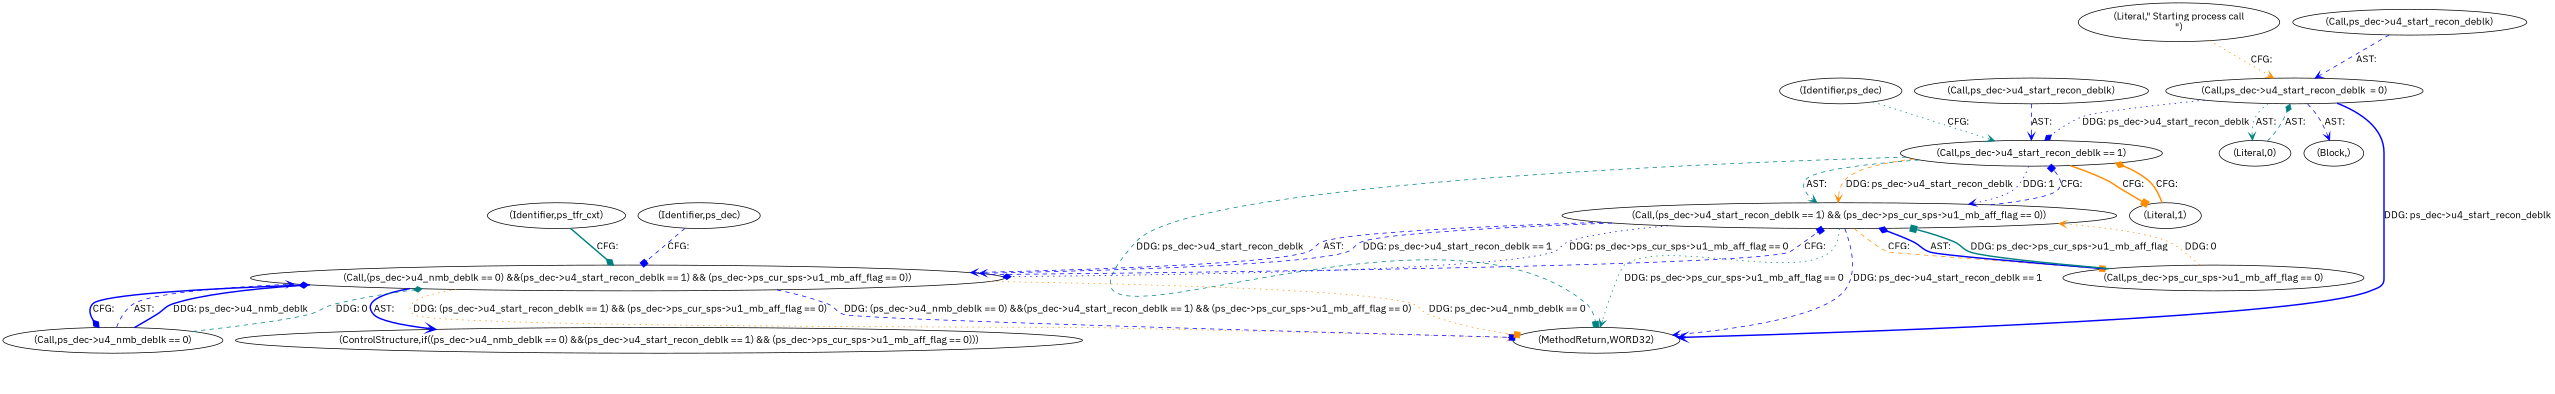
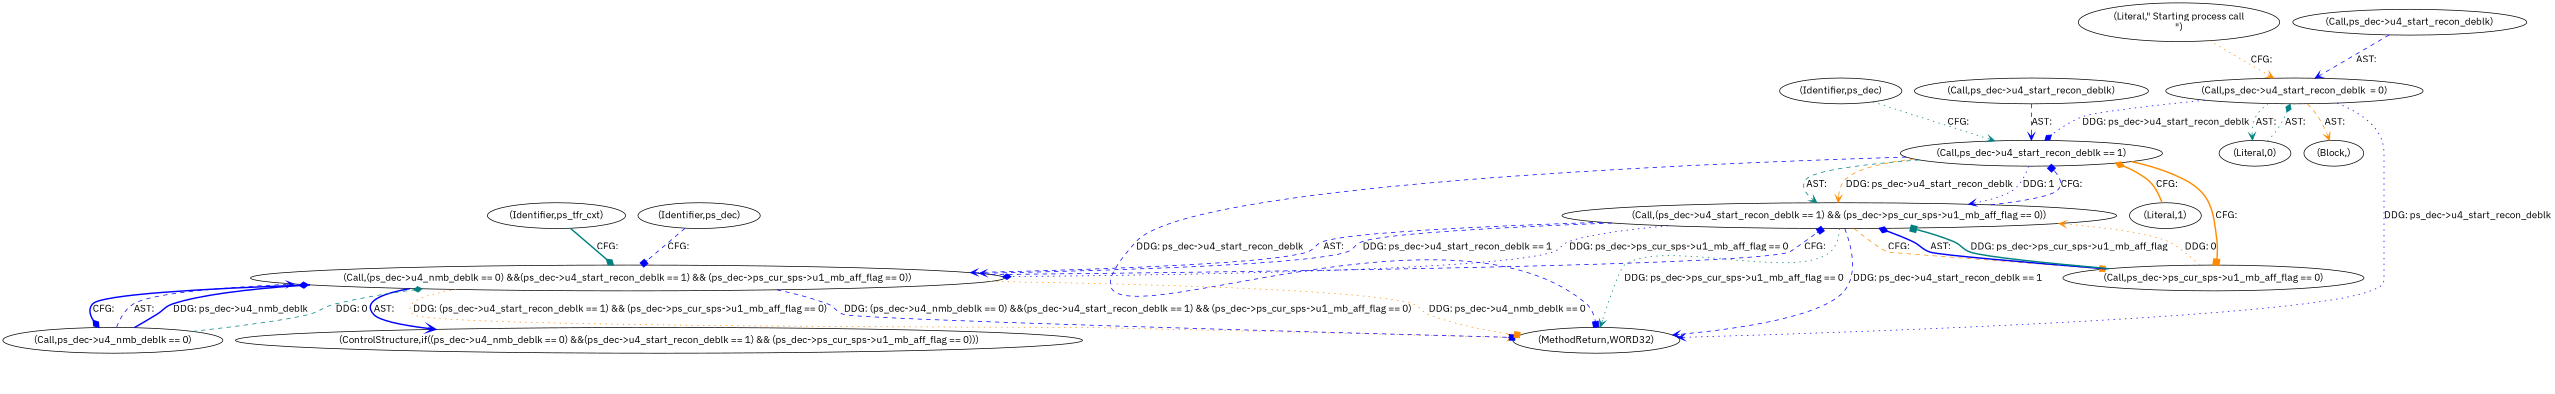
edge "(Call,ps_dec->u4_start_recon_deblk  = 0)" -> "(Block,)": color blue -> darkorange
edge "(Literal,0)" -> "(Call,ps_dec->u4_start_recon_deblk  = 0)": style dashed -> dotted
edge "(Call,ps_dec->u4_start_recon_deblk == 1)" -> "(Literal,1)": now "(Call,ps_dec->u4_start_recon_deblk == 1)" -> "(Call,ps_dec->ps_cur_sps->u1_mb_aff_flag == 0)"
edge "(Call,ps_dec->u4_start_recon_deblk == 1)" -> "(MethodReturn,WORD32)": color teal -> blue
edge "(Call,ps_dec->u4_start_recon_deblk  = 0)" -> "(MethodReturn,WORD32)": style bold -> dotted
